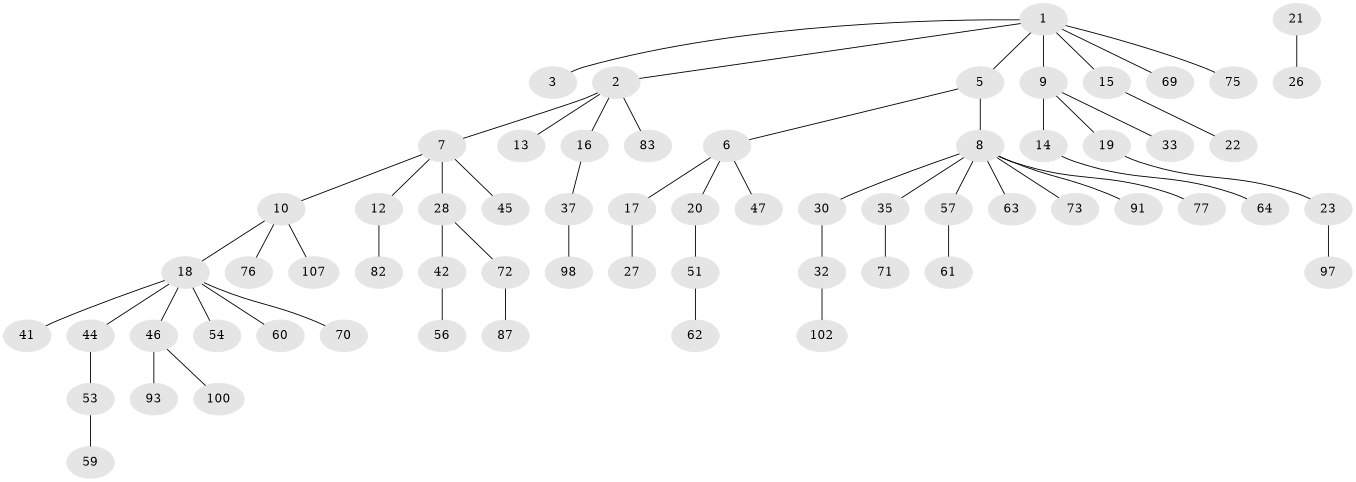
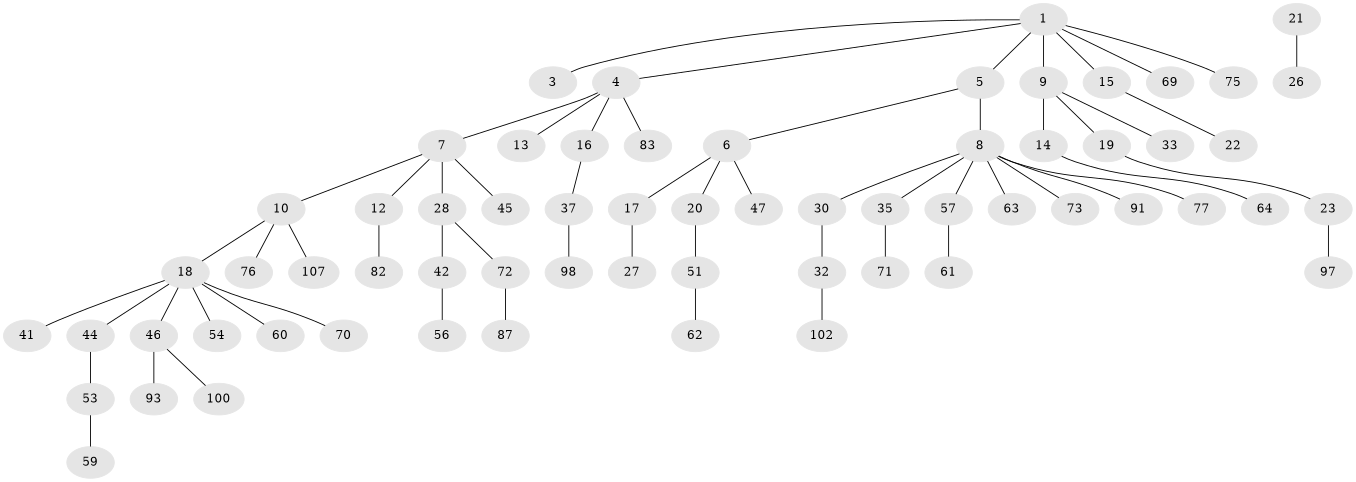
node "2": label "2" -> "4"
